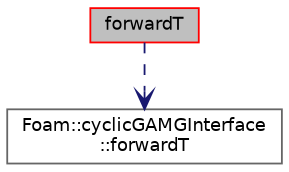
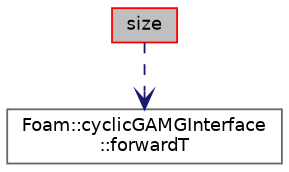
node "forwardT": label "forwardT" -> "size"
